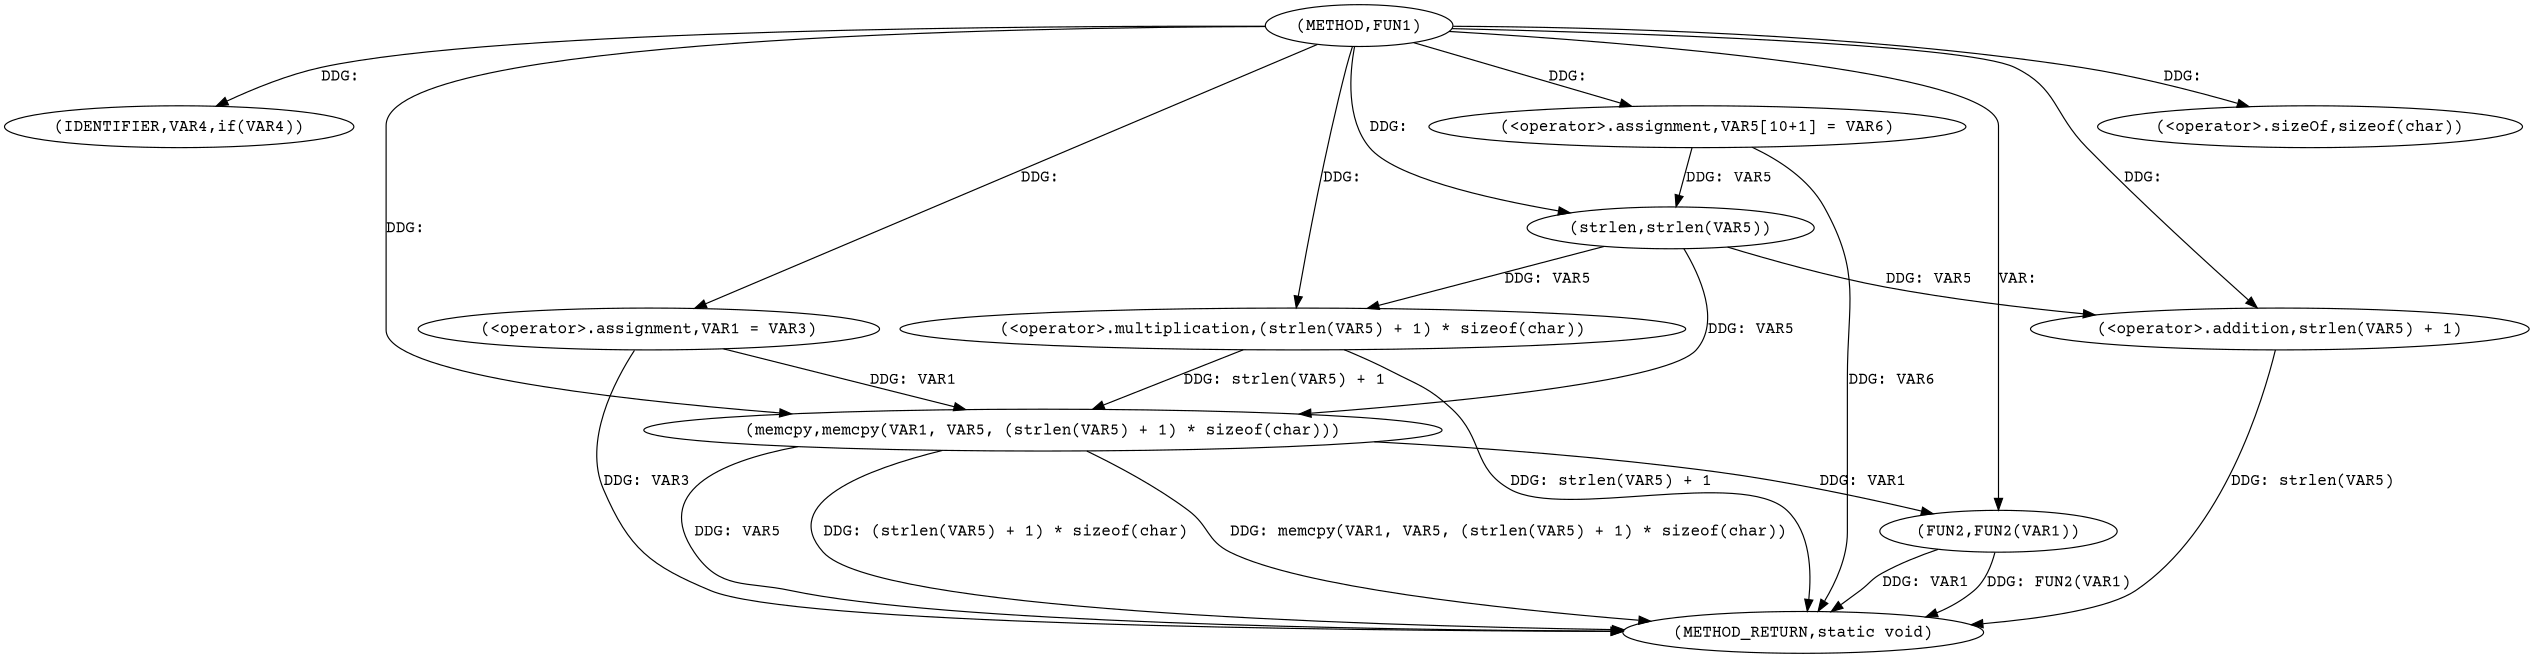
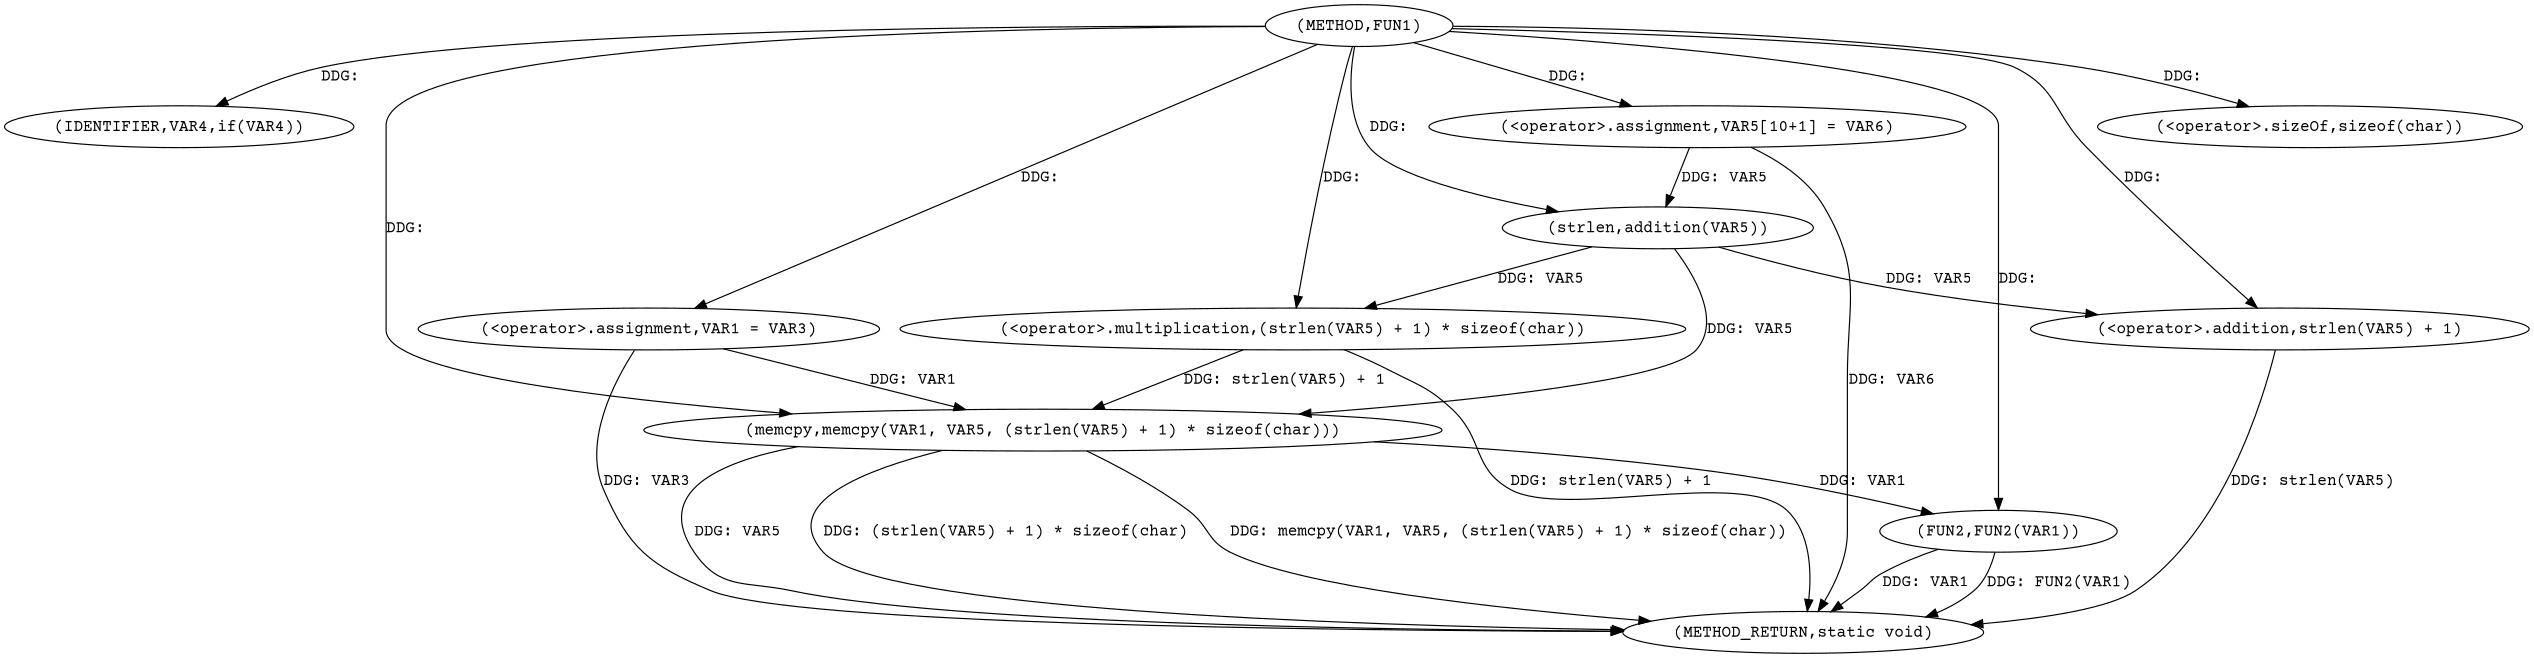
node "(strlen,strlen(VAR5))": label "(strlen,strlen(VAR5))" -> "(strlen,addition(VAR5))"
edge "(METHOD,FUN1)" -> "(FUN2,FUN2(VAR1))": label "VAR: " -> "DDG: "
